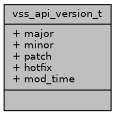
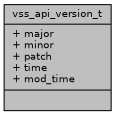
node "vss_api_version_t": text "+ hotfix" -> "+ time"
